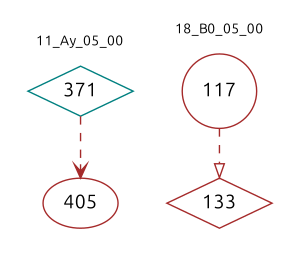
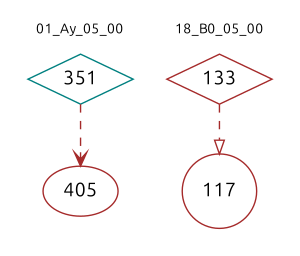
cluster "11_Ay_05_00": label "11_Ay_05_00" -> "01_Ay_05_00"
node "371": label "371" -> "351"
edge "117" -> "133": reversed
